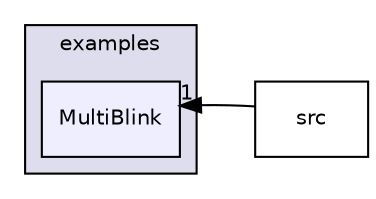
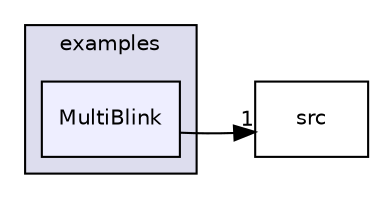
edge "src" -> "MultiBlink": reversed
